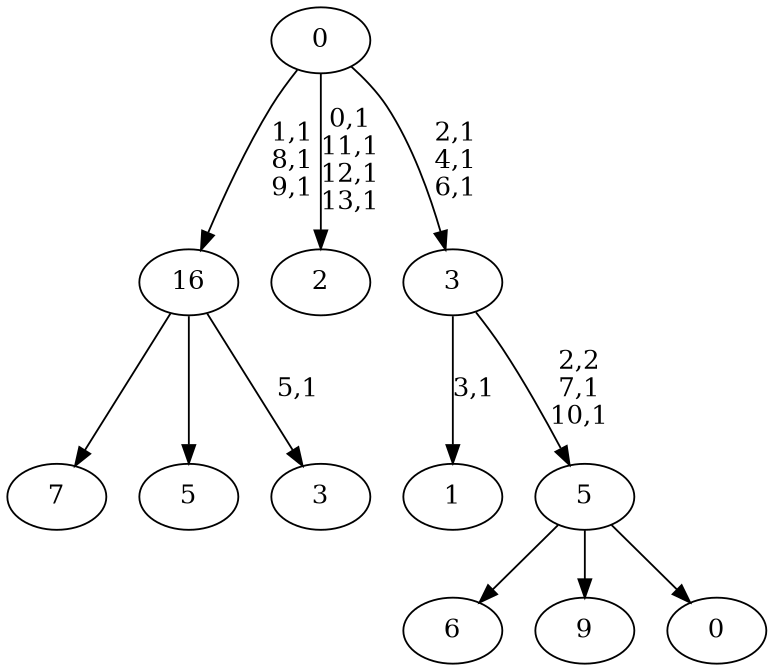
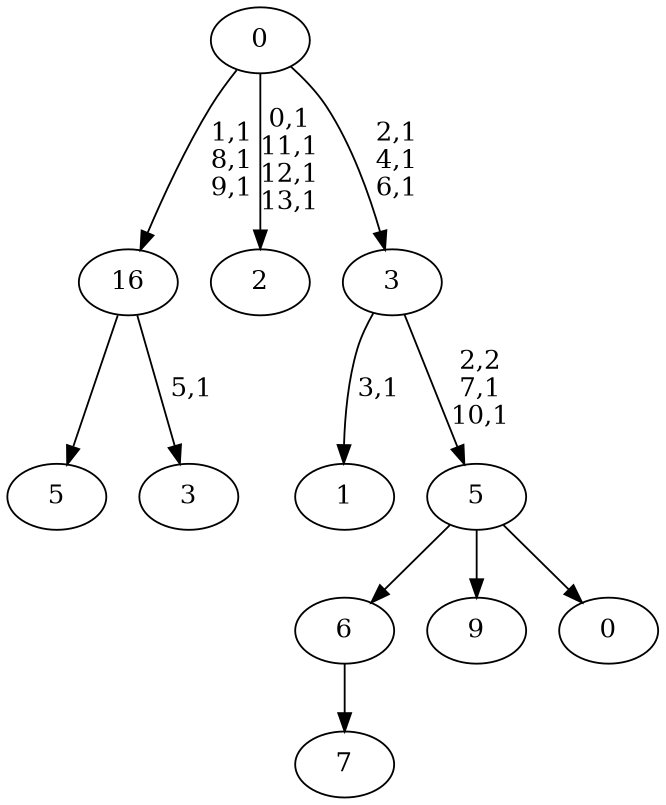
edge "16" -> "7": now "6" -> "7"
